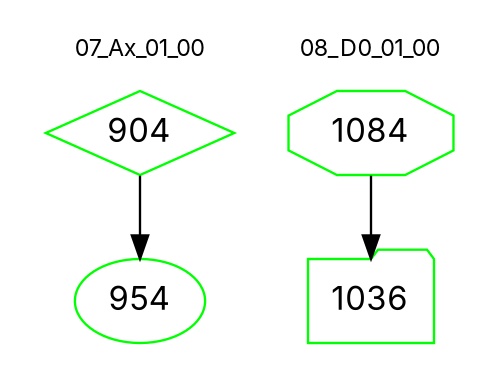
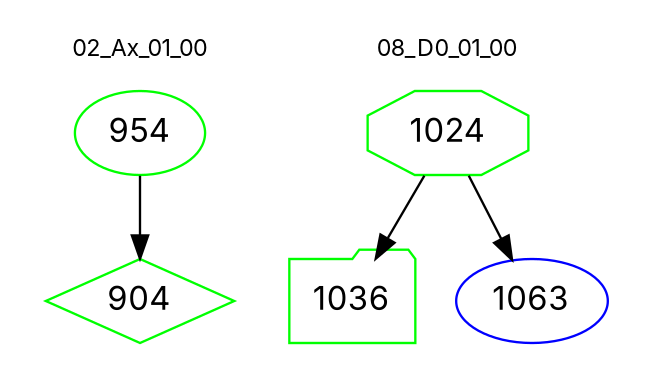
cluster "07_Ax_01_00": label "07_Ax_01_00" -> "02_Ax_01_00"
node "1084": label "1084" -> "1024"
edge "904" -> "954": reversed
node "1063": added
